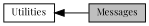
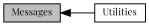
edge "Messages" -> "Utilities": reversed
